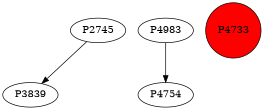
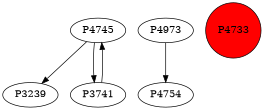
node "P2745": label "P2745" -> "P4745"
node "P4983": label "P4983" -> "P4973"
node "P3839": label "P3839" -> "P3239"
node "P3741": added
